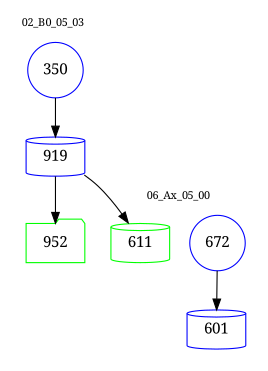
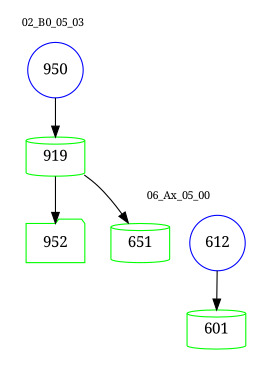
node "350": label "350" -> "950"
node "919": color blue -> green
node "611": label "611" -> "651"
node "672": label "672" -> "612"
node "601": color blue -> green
